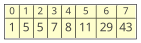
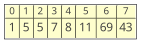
node "0": text "29" -> "69"
